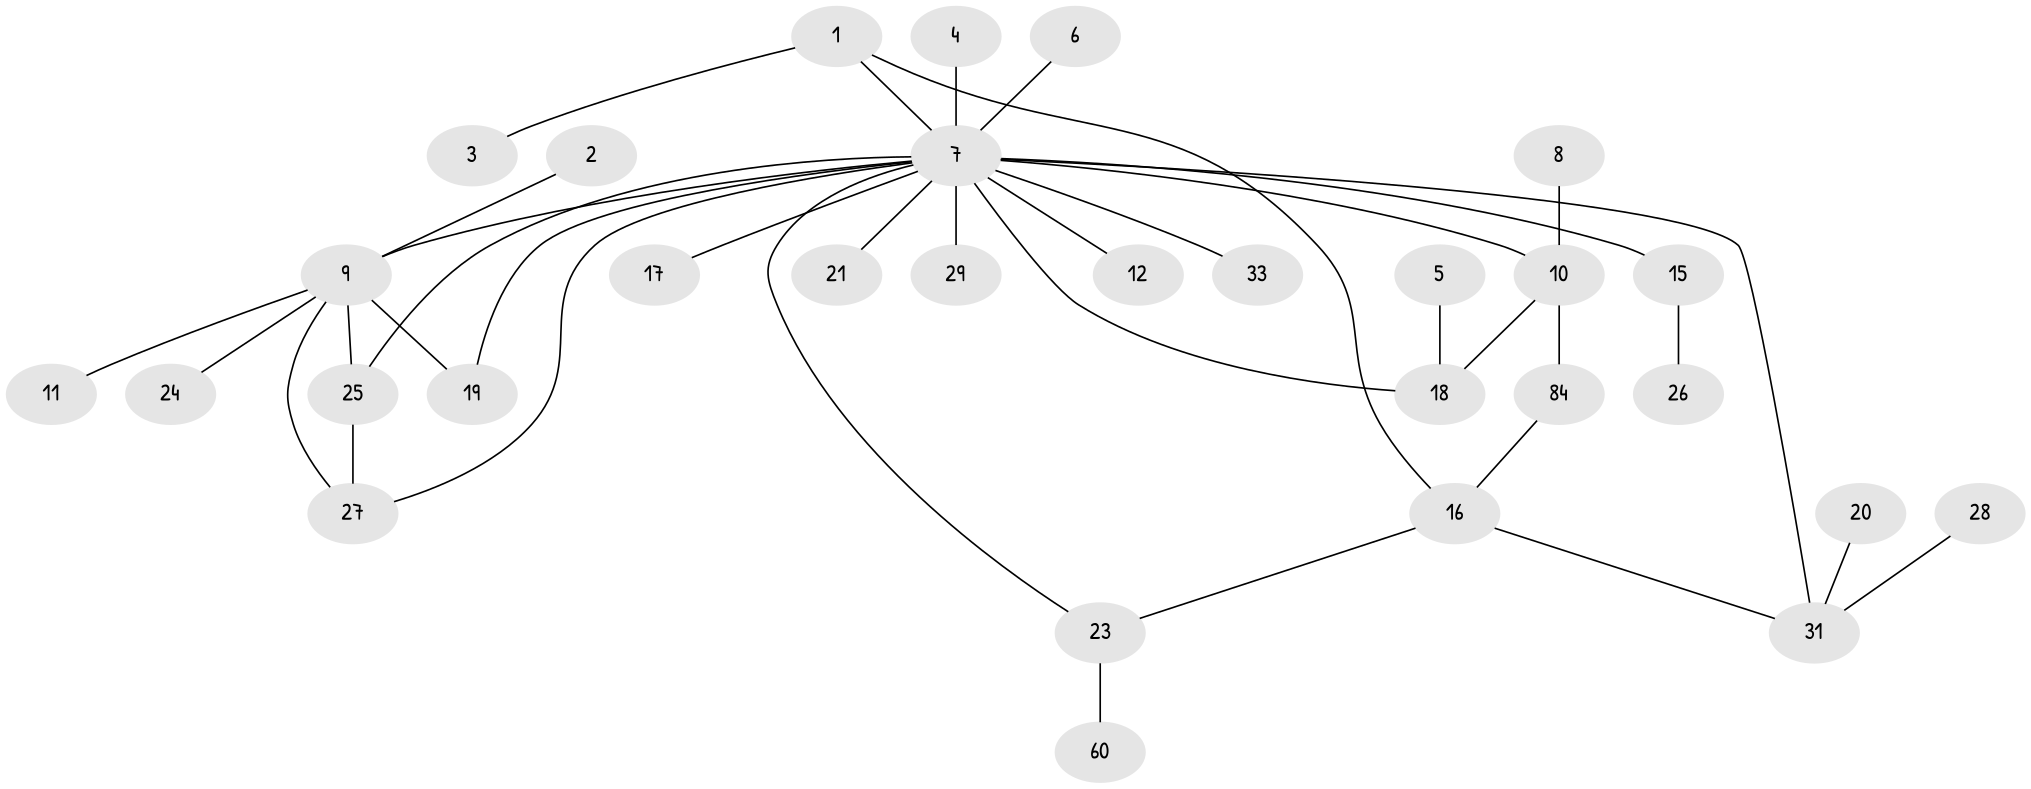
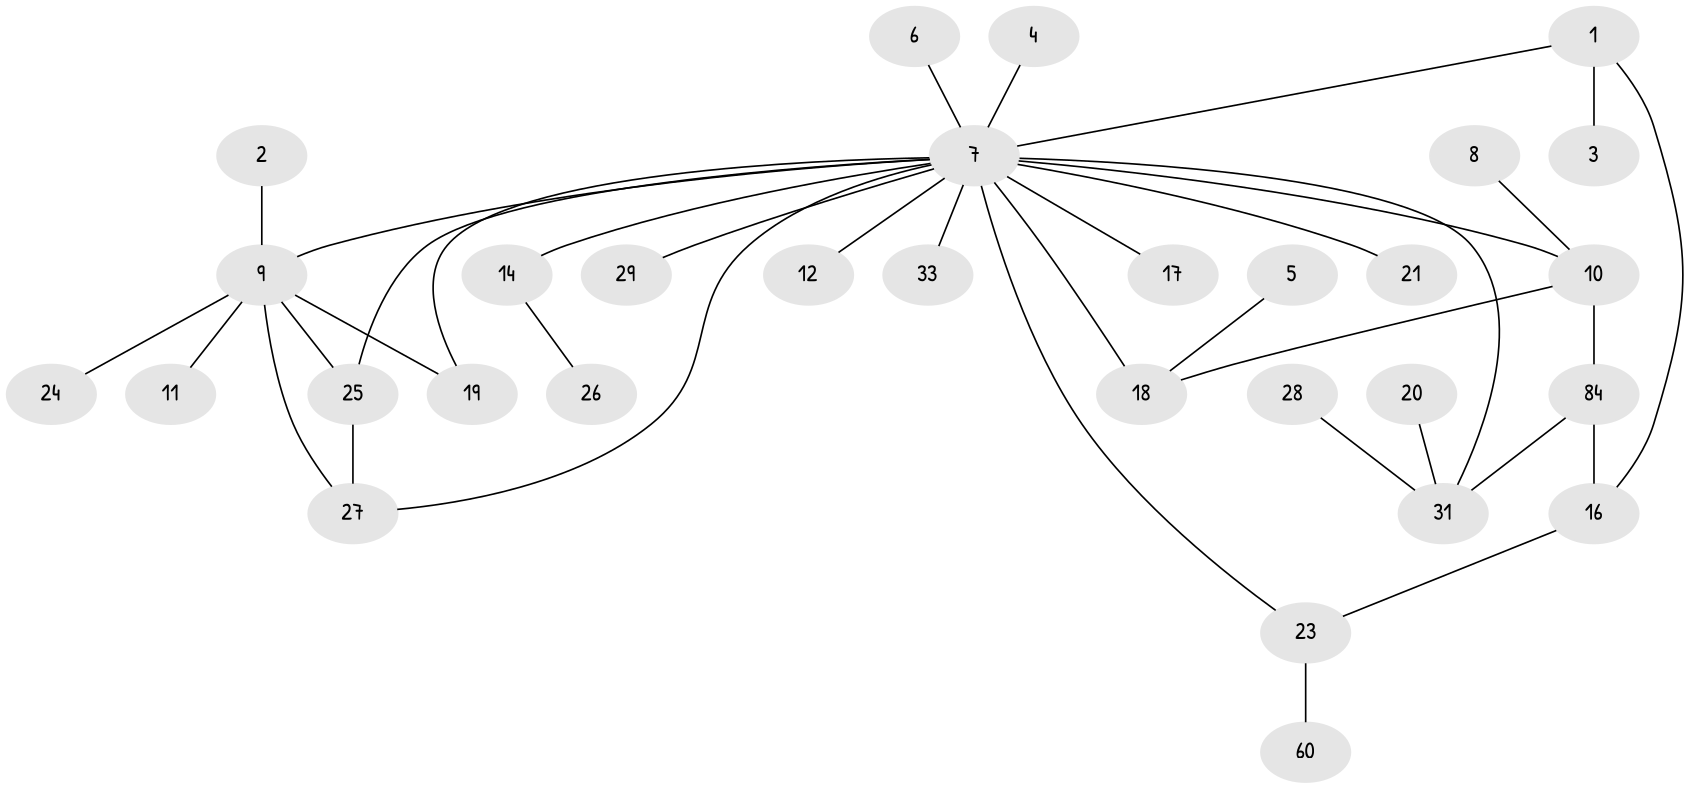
node "15": label "15" -> "14"
edge "16" -- "31": now "84" -- "31"
